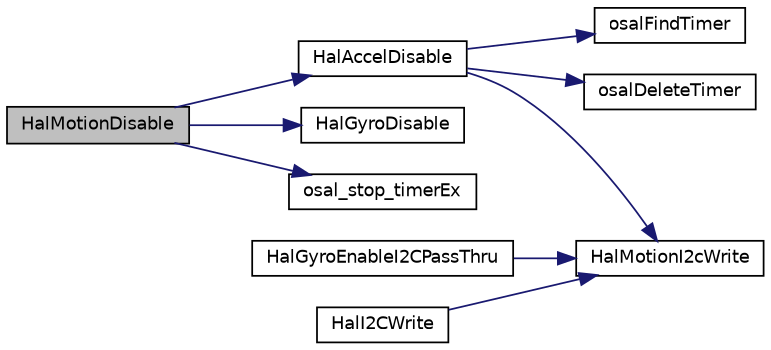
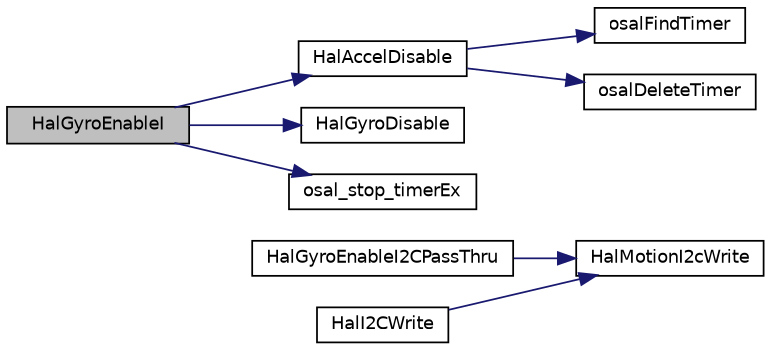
node "HalMotionDisable": label "HalMotionDisable" -> "HalGyroEnableI"
edge "HalAccelDisable" -> "HalMotionI2cWrite": removed
